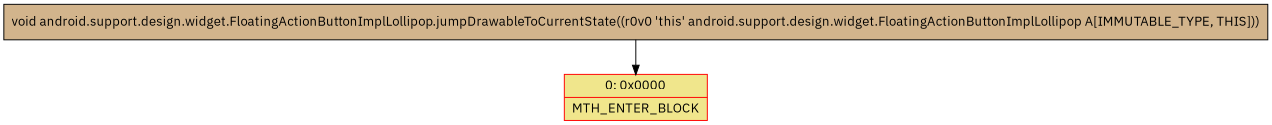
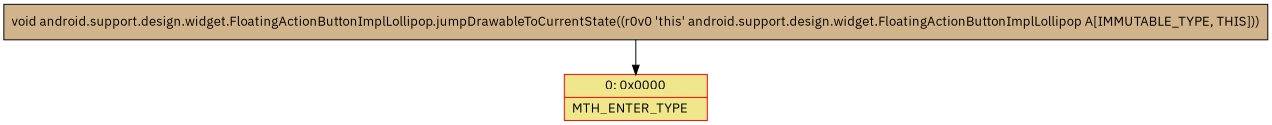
node "0: 0x0000": text "MTH_ENTER_BLOCK" -> "MTH_ENTER_TYPE"
